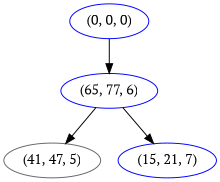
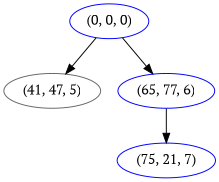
edge "(65, 77, 6)" -> "(41, 47, 5)": now "(0, 0, 0)" -> "(41, 47, 5)"
node "(15, 21, 7)": label "(15, 21, 7)" -> "(75, 21, 7)"
